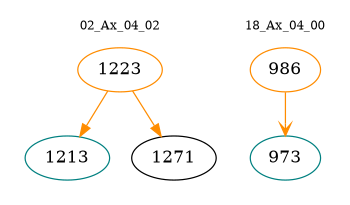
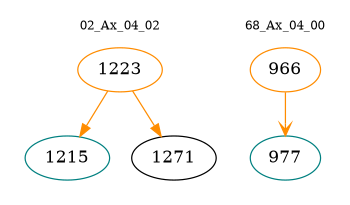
cluster "18_Ax_04_00": label "18_Ax_04_00" -> "68_Ax_04_00"
node "986": label "986" -> "966"
node "1213": label "1213" -> "1215"
node "973": label "973" -> "977"
